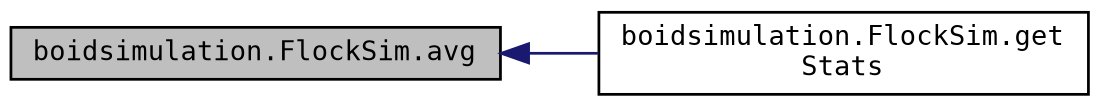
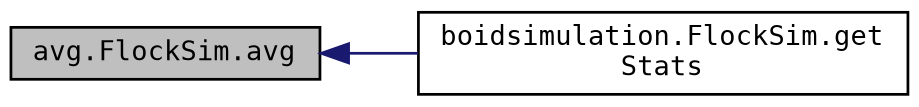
node "boidsimulation.FlockSim.avg": label "boidsimulation.FlockSim.avg" -> "avg.FlockSim.avg"
